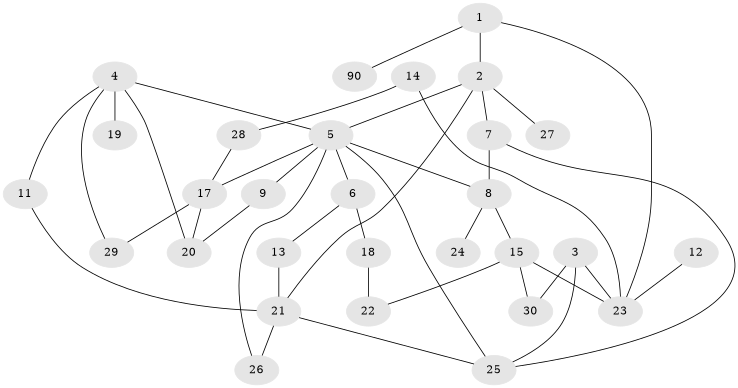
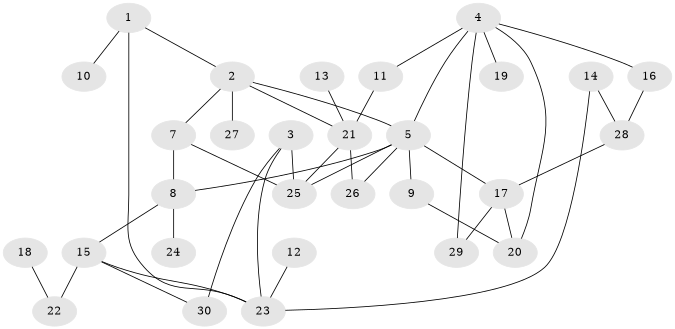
node "90": label "90" -> "10"
node "16": added
node "6": removed
